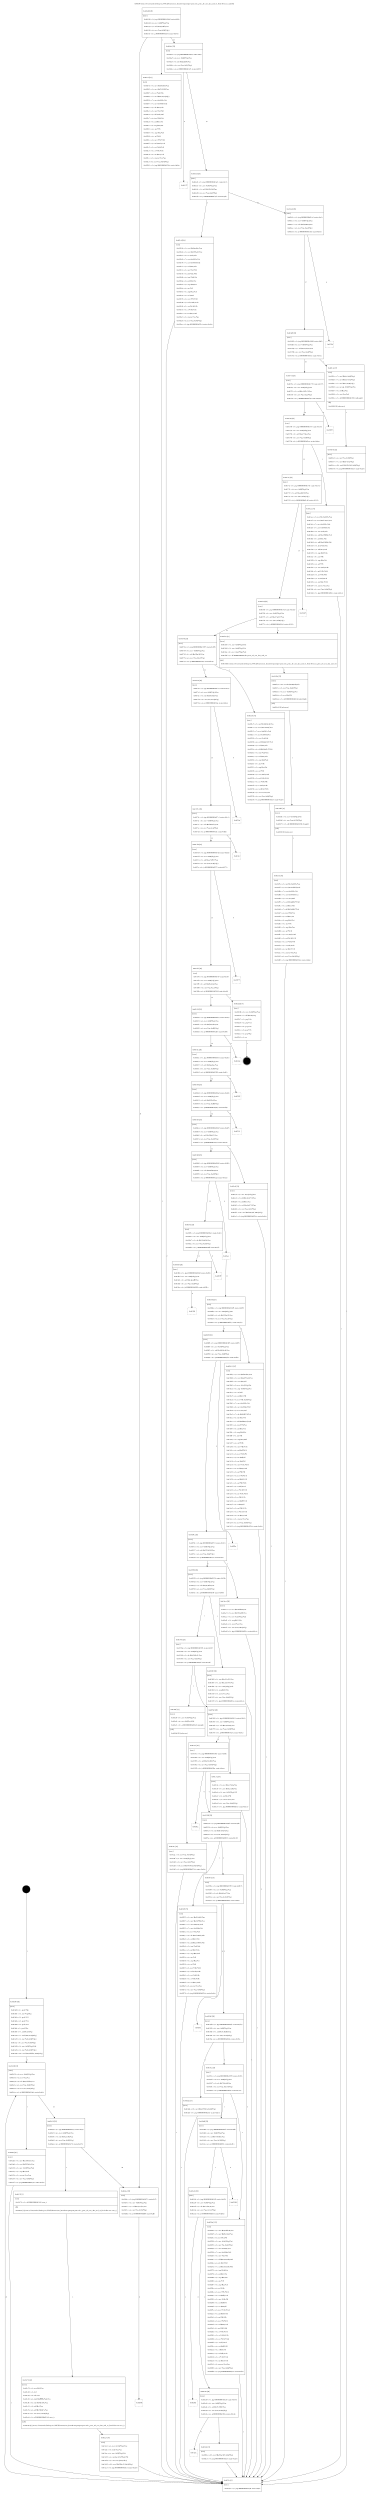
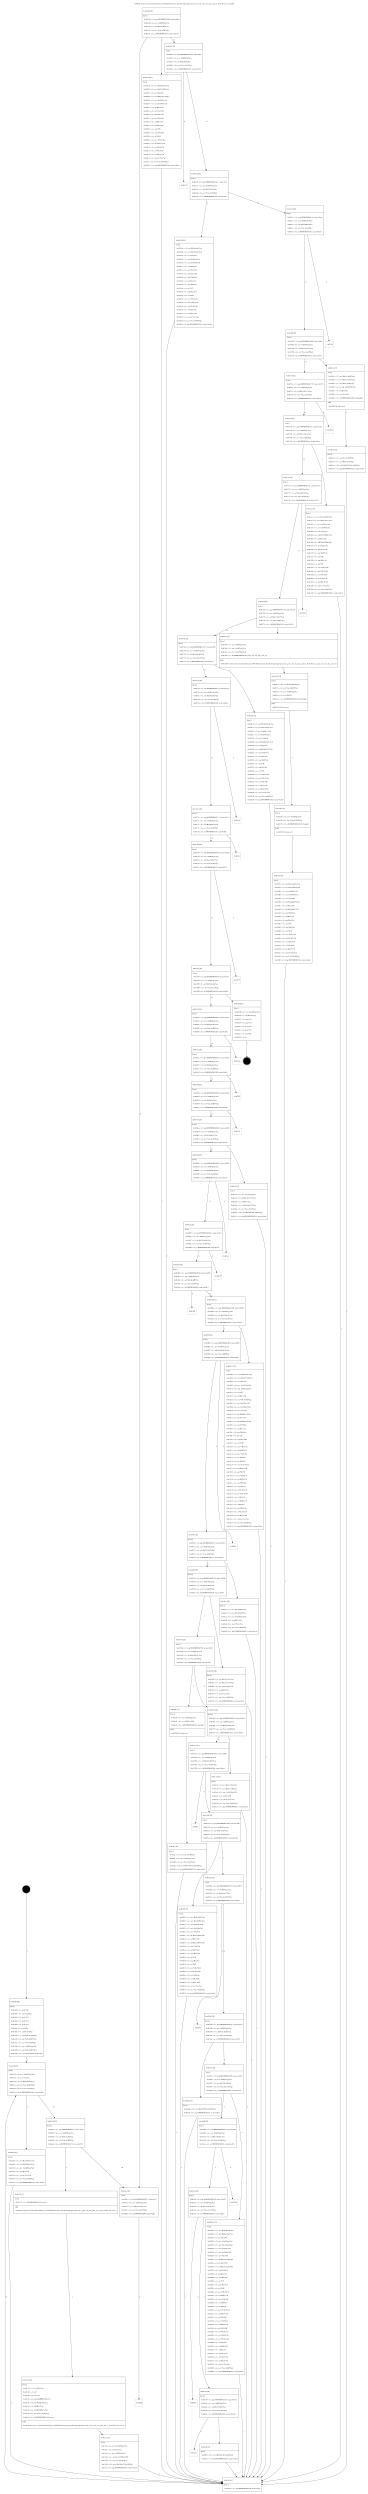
edge "0x401ae2" -> "0x4018d4 [28]": now "0x4018b8 [28]" -> "0x4018d4 [28]"
